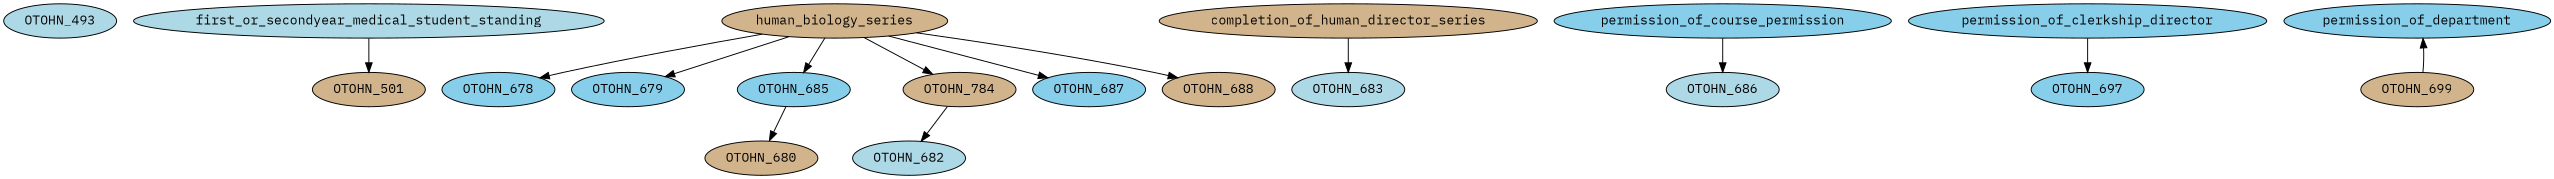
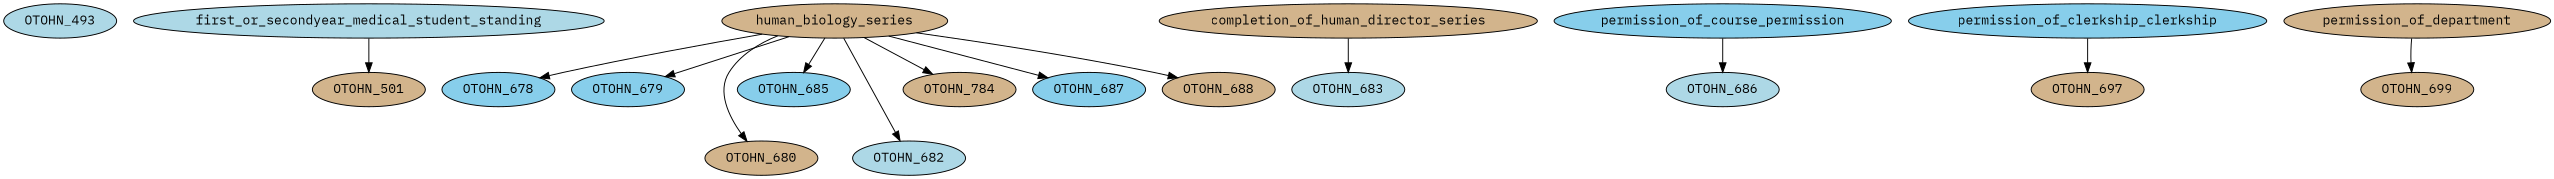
node "permission_of_clerkship_director": label "permission_of_clerkship_director" -> "permission_of_clerkship_clerkship"
node "permission_of_department": fillcolor skyblue -> tan
edge "OTOHN_699" -> "permission_of_department": reversed
node "OTOHN_697": fillcolor skyblue -> tan
edge "OTOHN_685" -> "OTOHN_680": now "human_biology_series" -> "OTOHN_680"
edge "OTOHN_784" -> "OTOHN_682": now "human_biology_series" -> "OTOHN_682"
